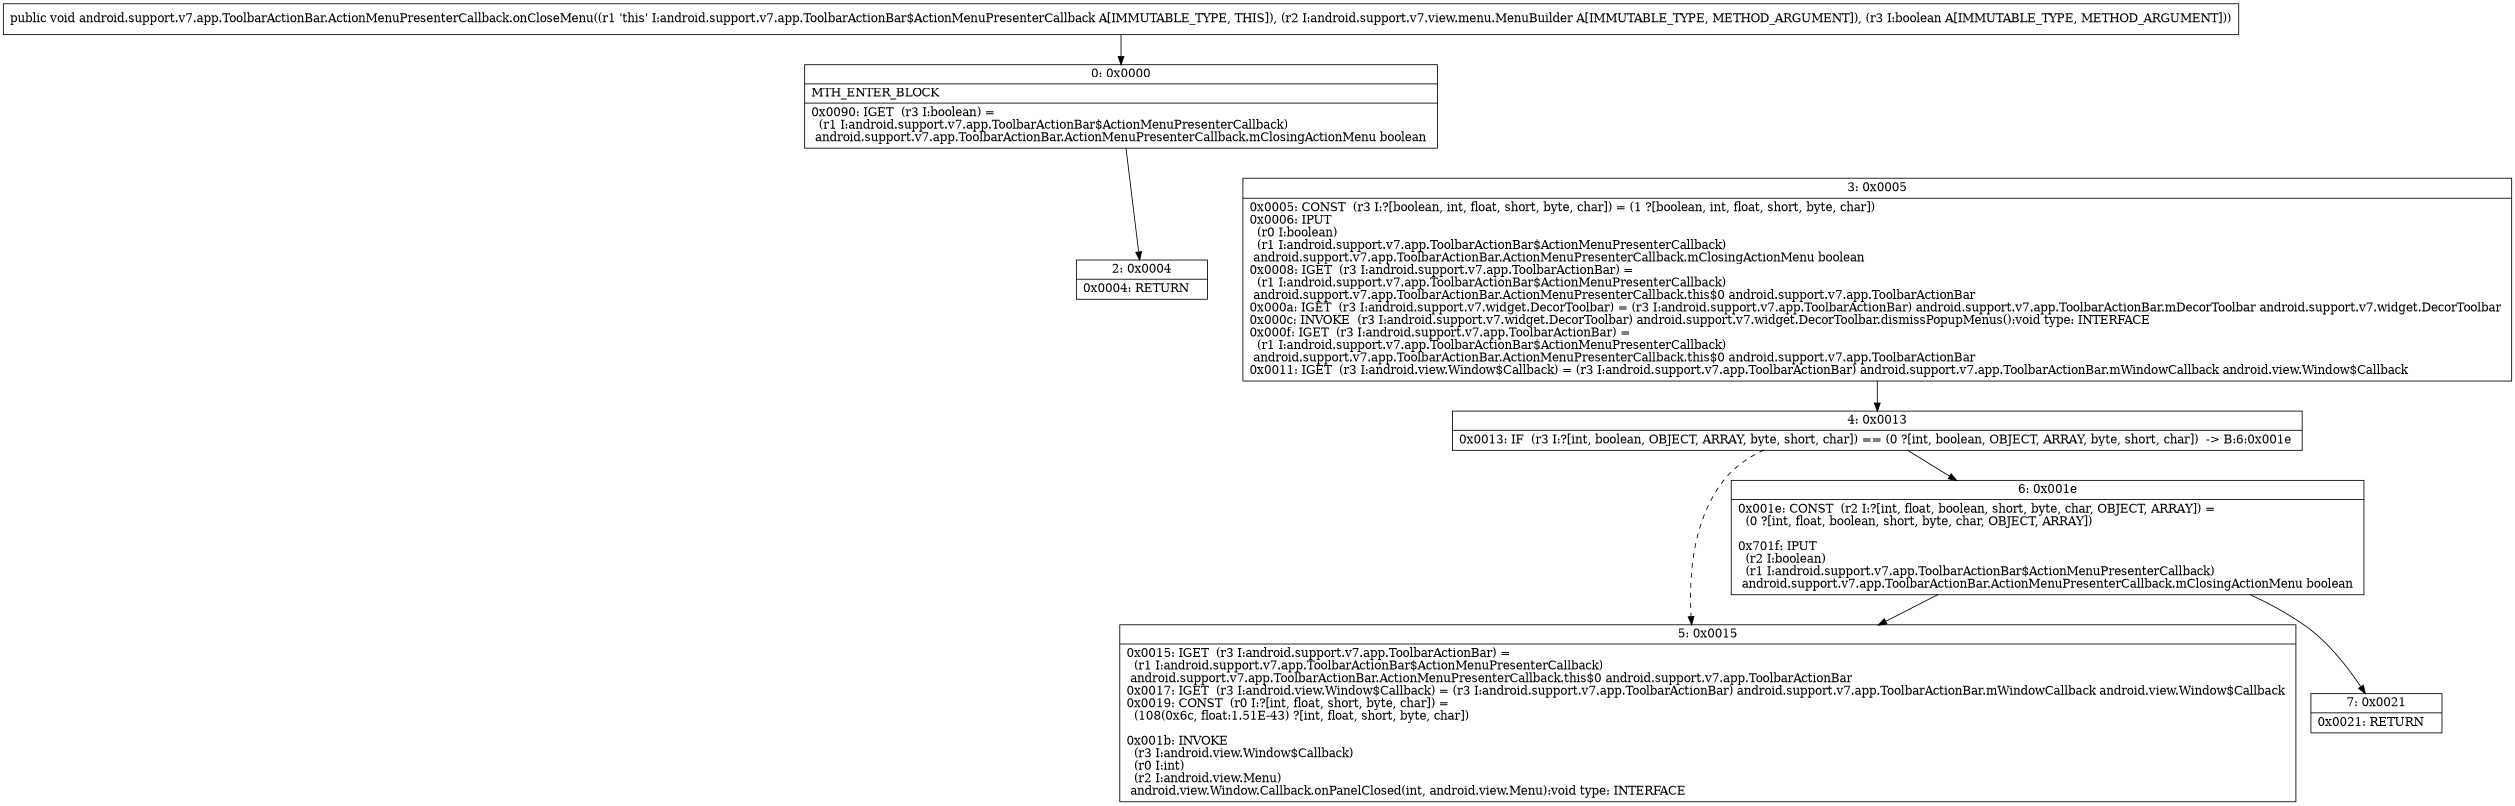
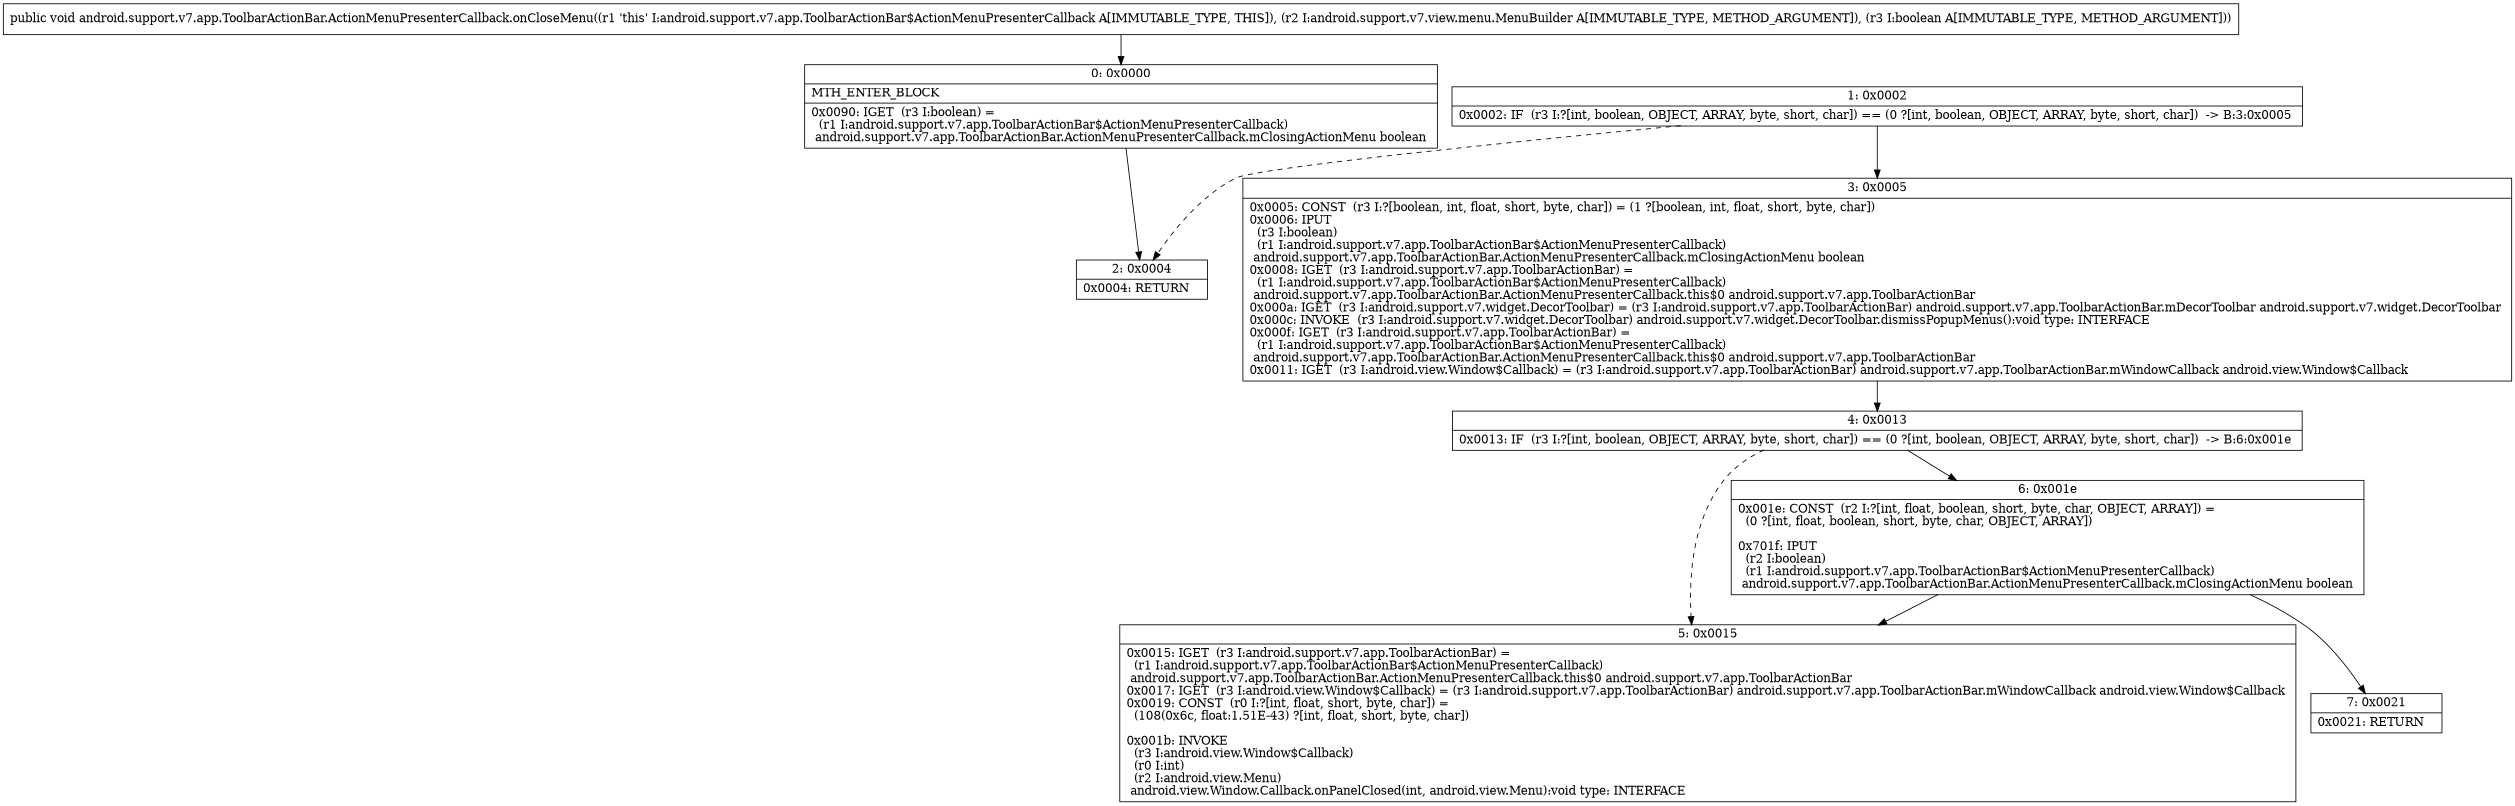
node "1: 0x0002": added
node "3: 0x0005": text "(r0 I:boolean)" -> "(r3 I:boolean)"
